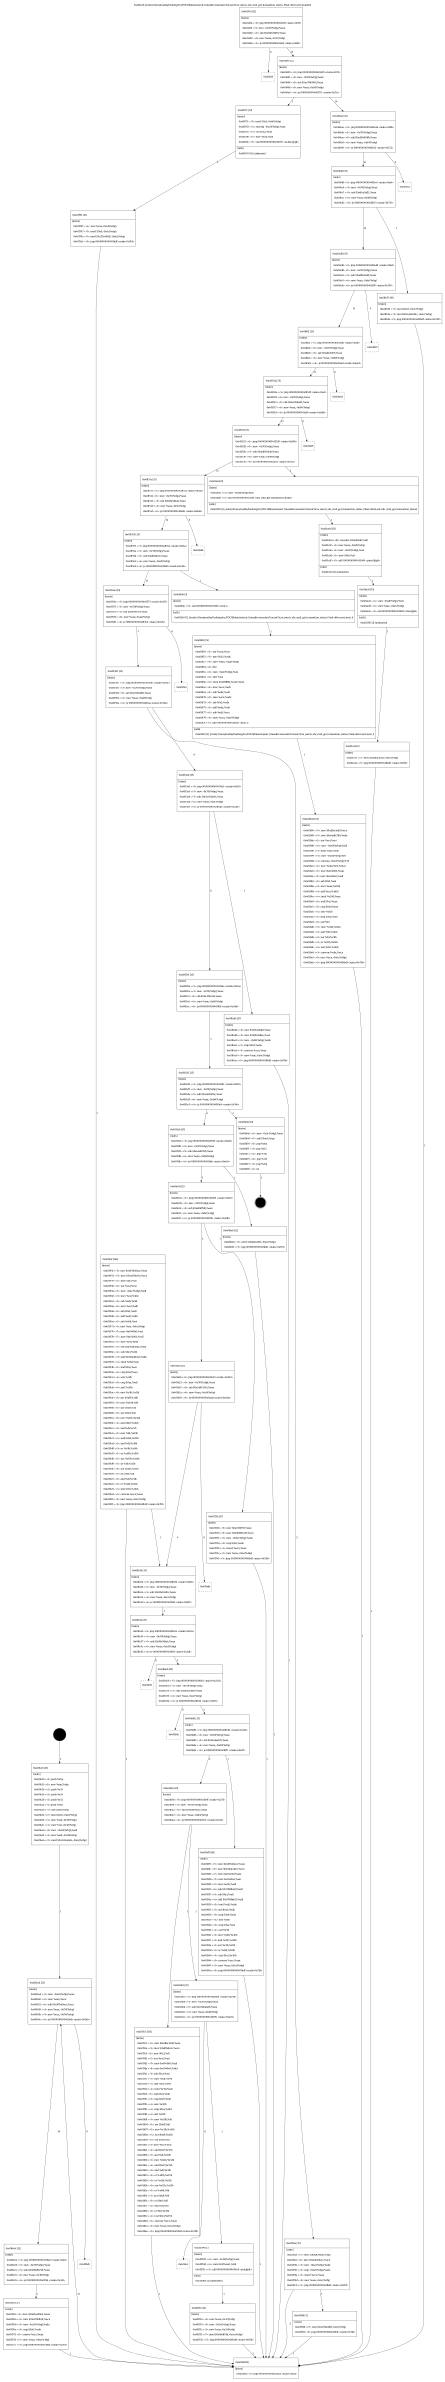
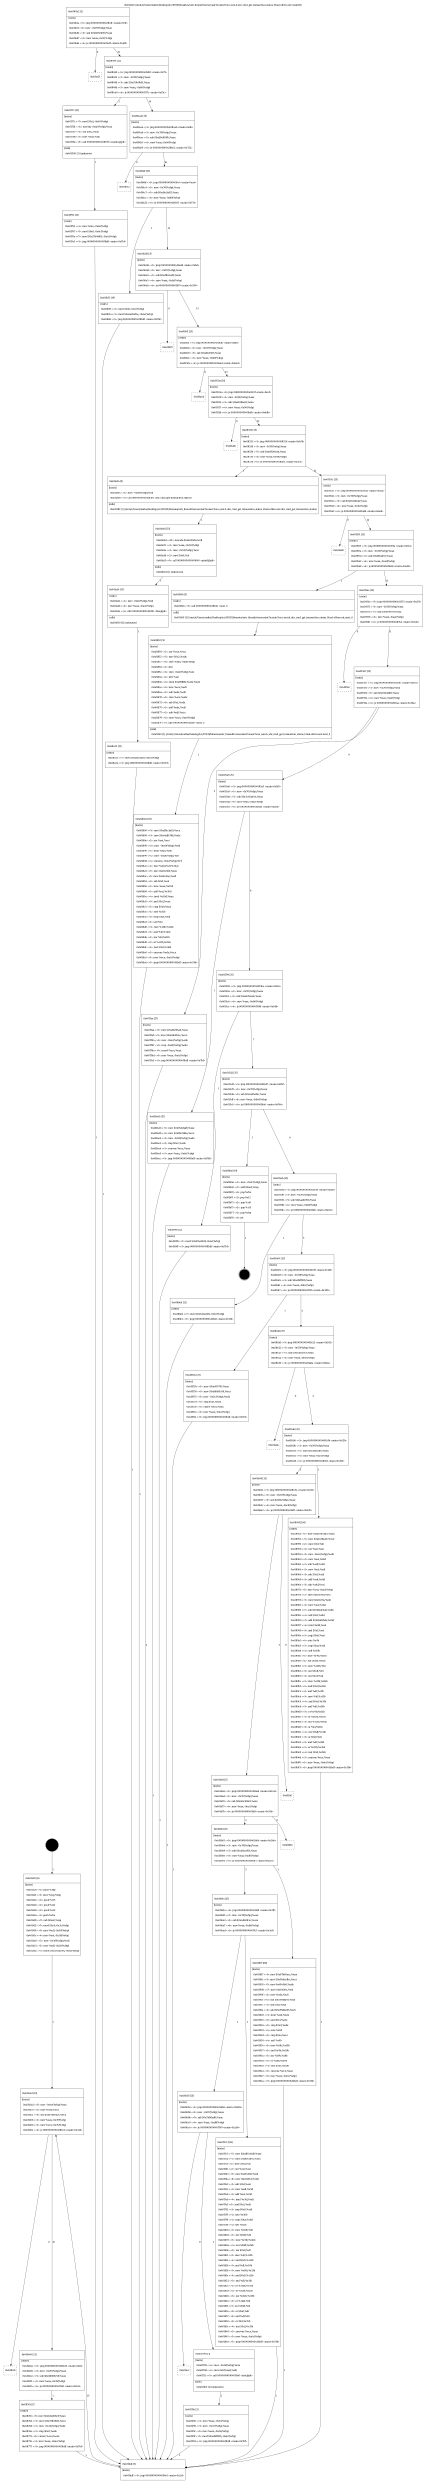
edge "0x40194f [169]" -> "0x401636 [25]": reversed
edge "0x4017aa [27]" -> "0x4019f8 [12]": now "0x4015b9 [25]" -> "0x4019f8 [12]"
